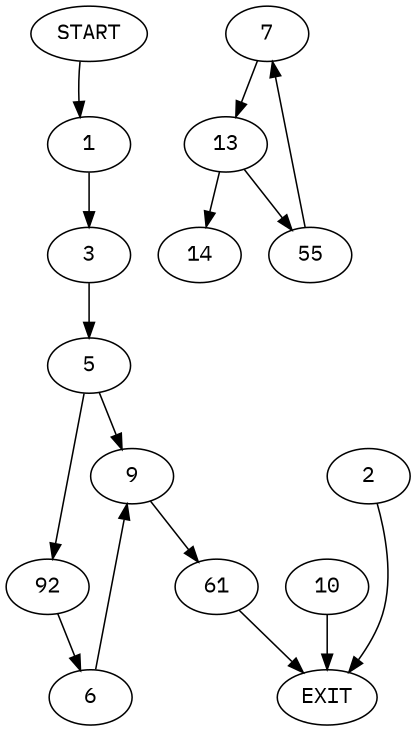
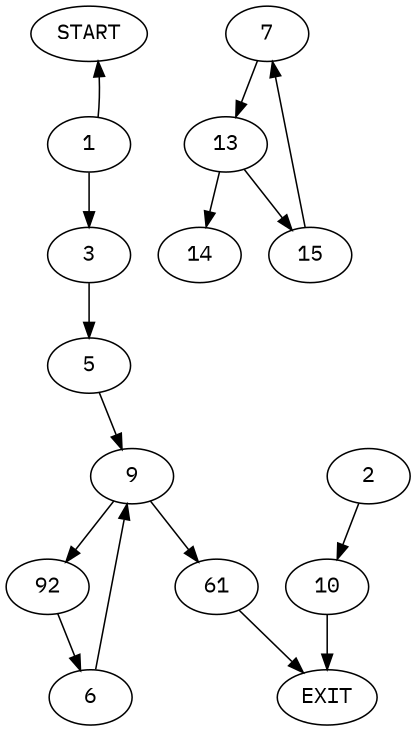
edge "START" -> "1": reversed
node "55": label "55" -> "15"
edge "5" -> "92": now "9" -> "92"
edge "2" -> "EXIT": now "2" -> "10"
